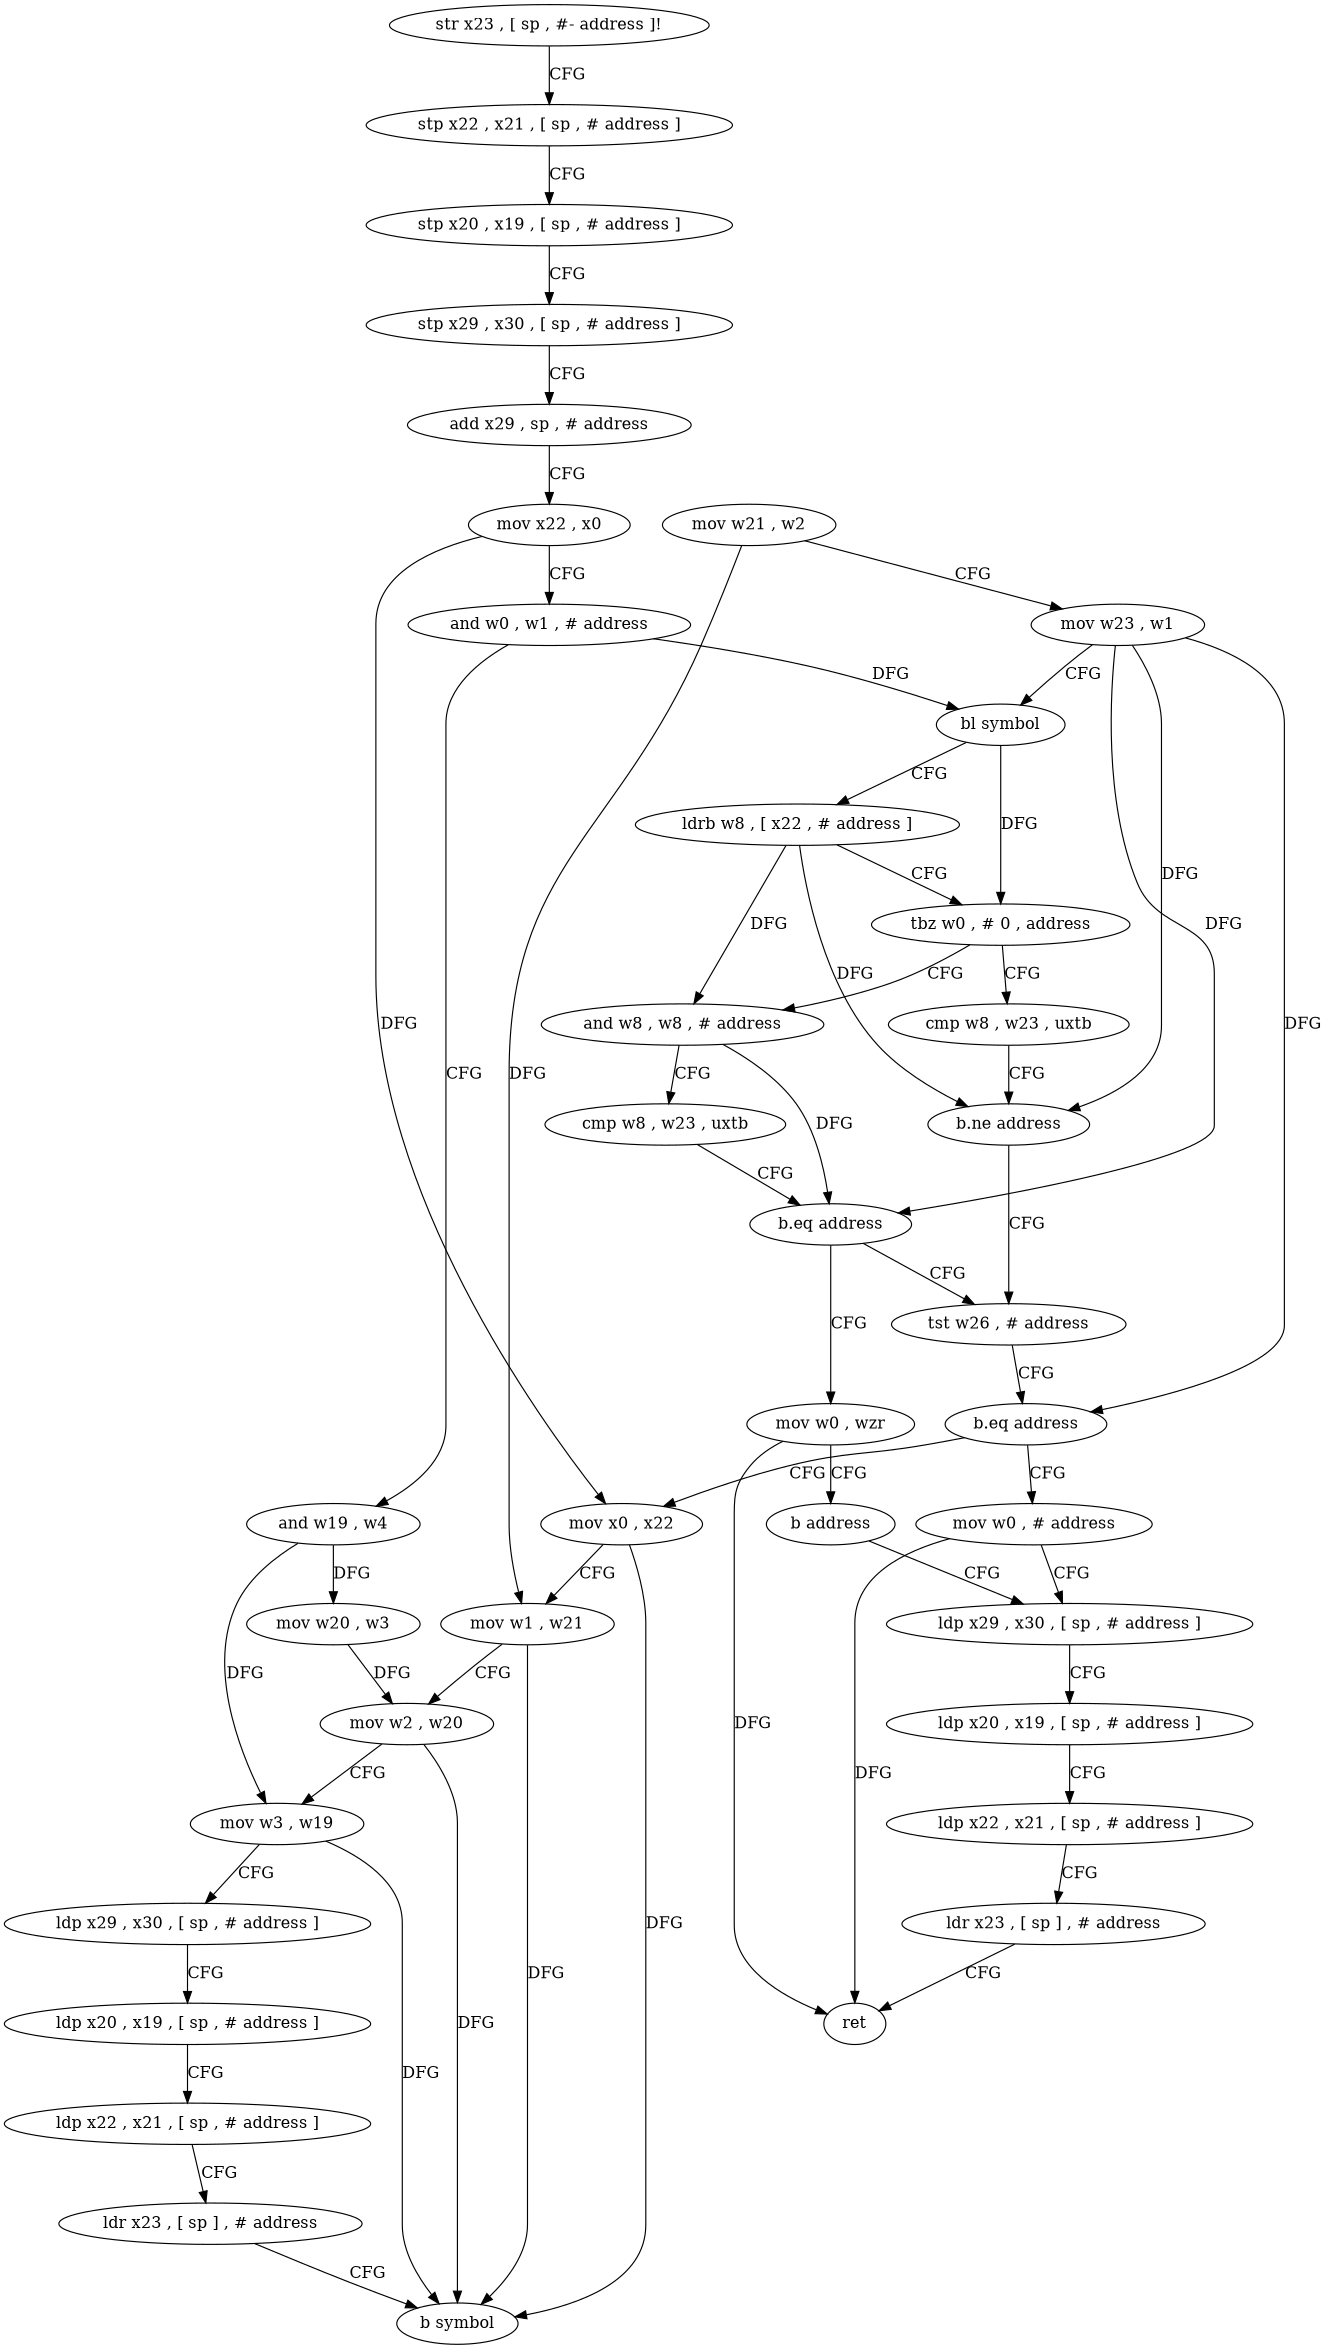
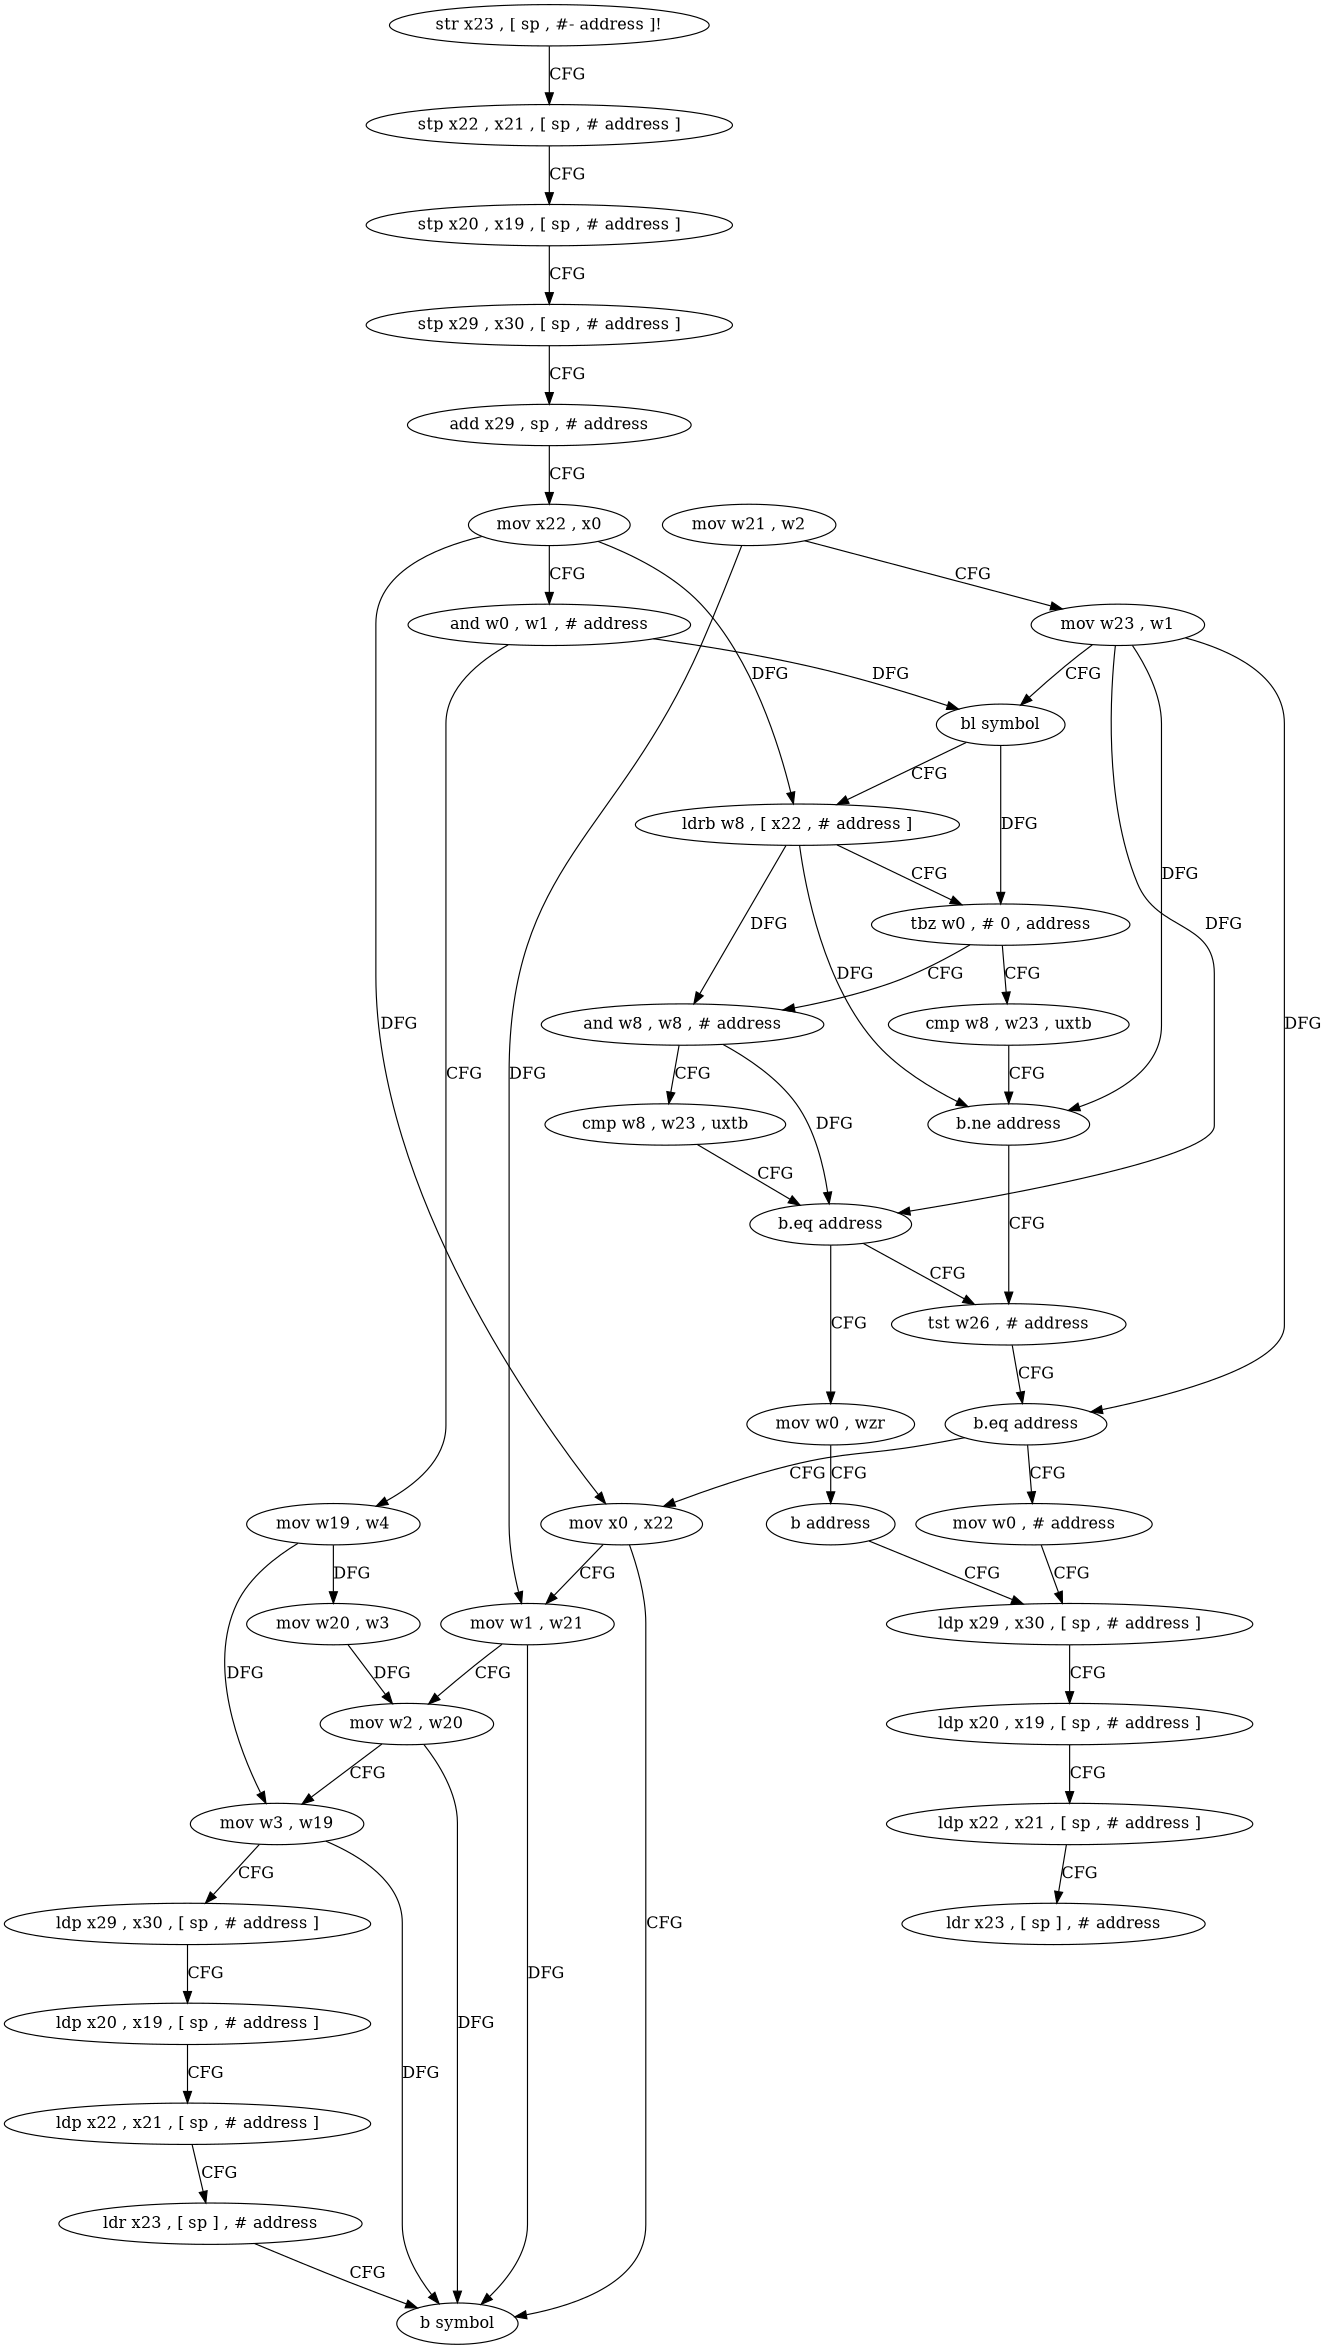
edge "mov x22 , x0" -> "ldrb w8 , [ x22 , # address ]": added, label "DFG"
node "and w19 , w4": label "and w19 , w4" -> "mov w19 , w4"
edge "mov x0 , x22" -> "b symbol": label "DFG" -> "CFG"
node "ret": removed
